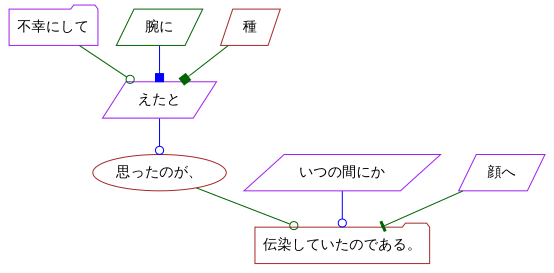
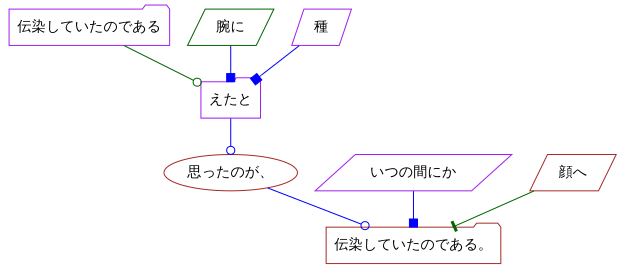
node "不幸にして": label "不幸にして" -> "伝染していたのである"
node "種": color brown -> purple
edge "種" -> "えたと": color darkgreen -> blue
node "えたと": shape parallelogram -> folder
node "顔へ": color purple -> brown
edge "いつの間にか" -> "伝染していたのである。": arrowhead odot -> box
edge "思ったのが、" -> "伝染していたのである。": color darkgreen -> blue
